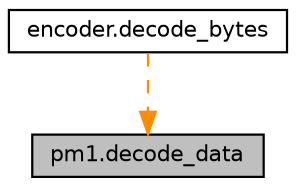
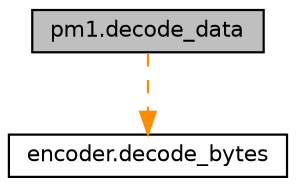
edge "encoder.decode_bytes" -> "pm1.decode_data": reversed
